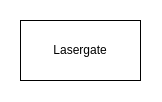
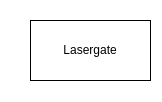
node "Lasergate": moved (81, 51) -> (91, 51)
